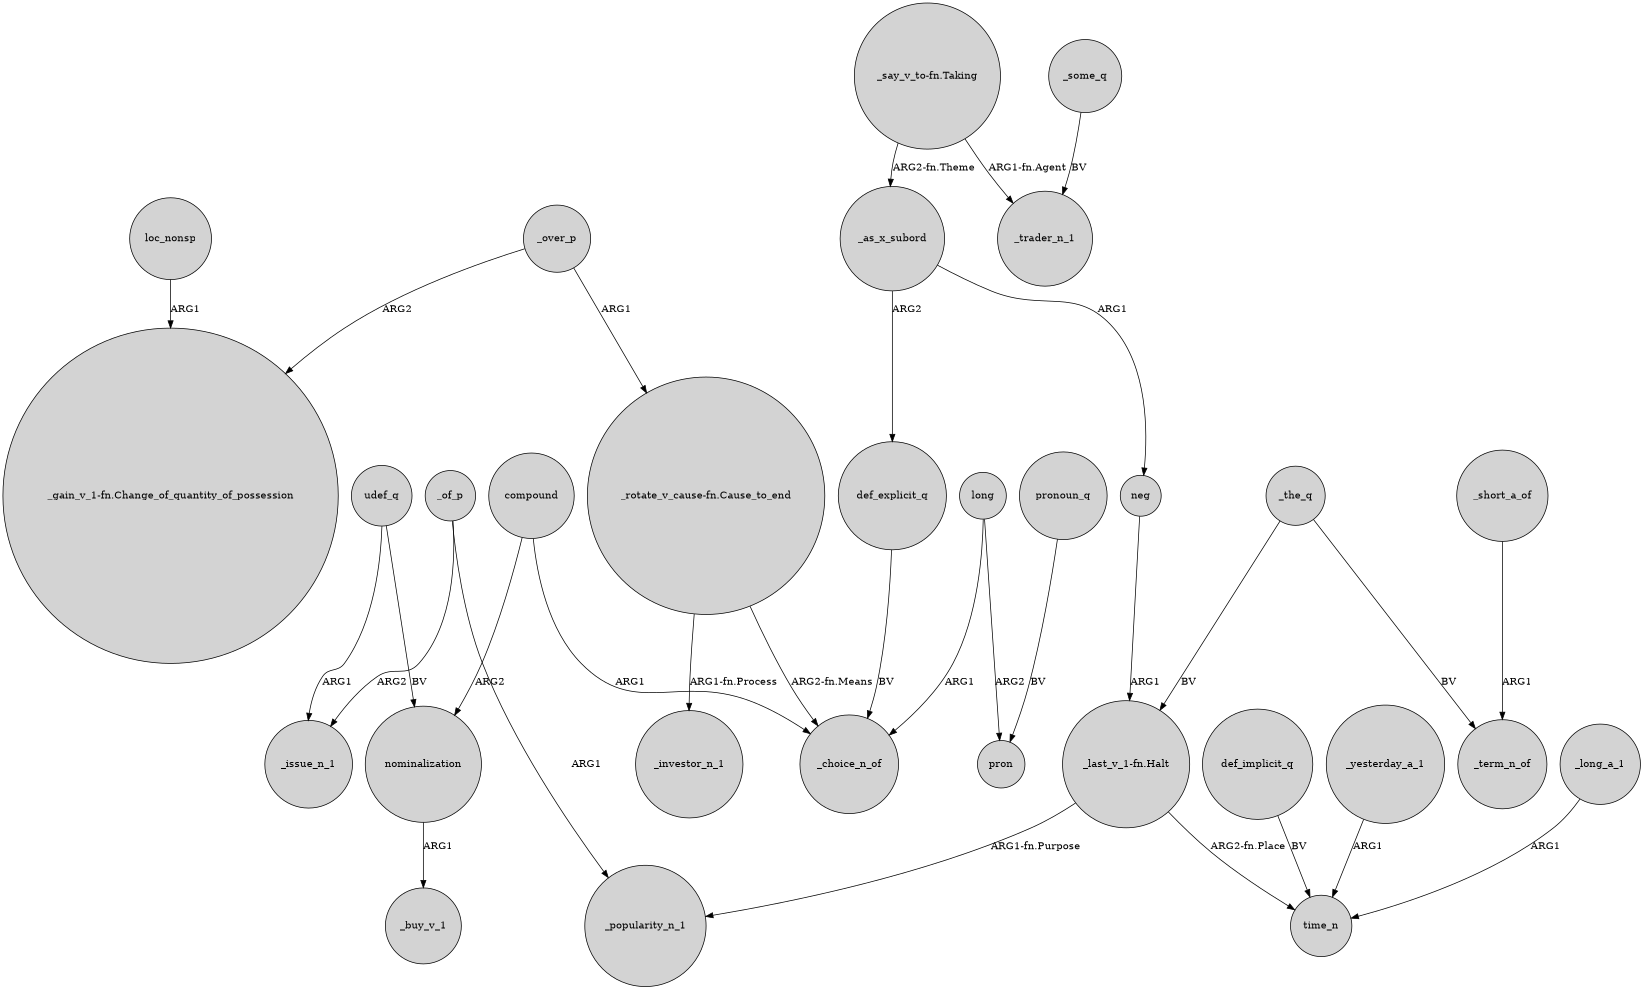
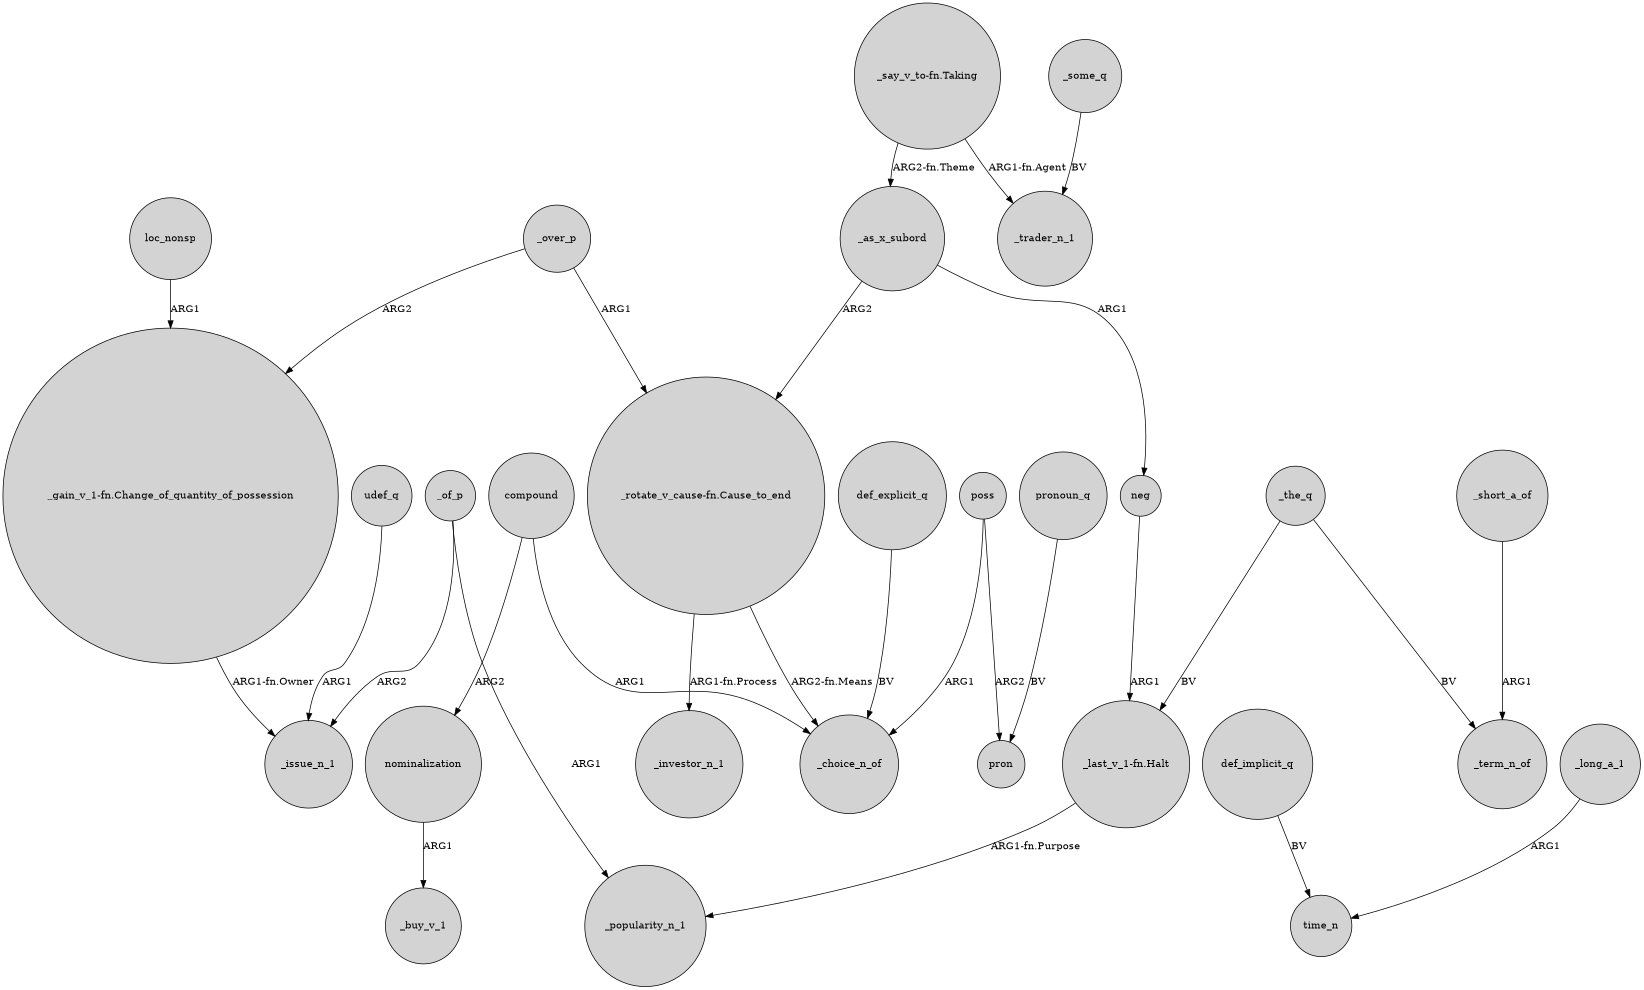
edge "_as_x_subord" -> "def_explicit_q": now "_as_x_subord" -> "_rotate_v_cause-fn.Cause_to_end"
node "long": label "long" -> "poss"
edge "udef_q" -> "nominalization": removed, label "BV"
edge "_gain_v_1-fn.Change_of_quantity_of_possession" -> "_issue_n_1": added, label "ARG1-fn.Owner"
node "_yesterday_a_1": removed
edge "_last_v_1-fn.Halt" -> "time_n": removed, label "ARG2-fn.Place"
